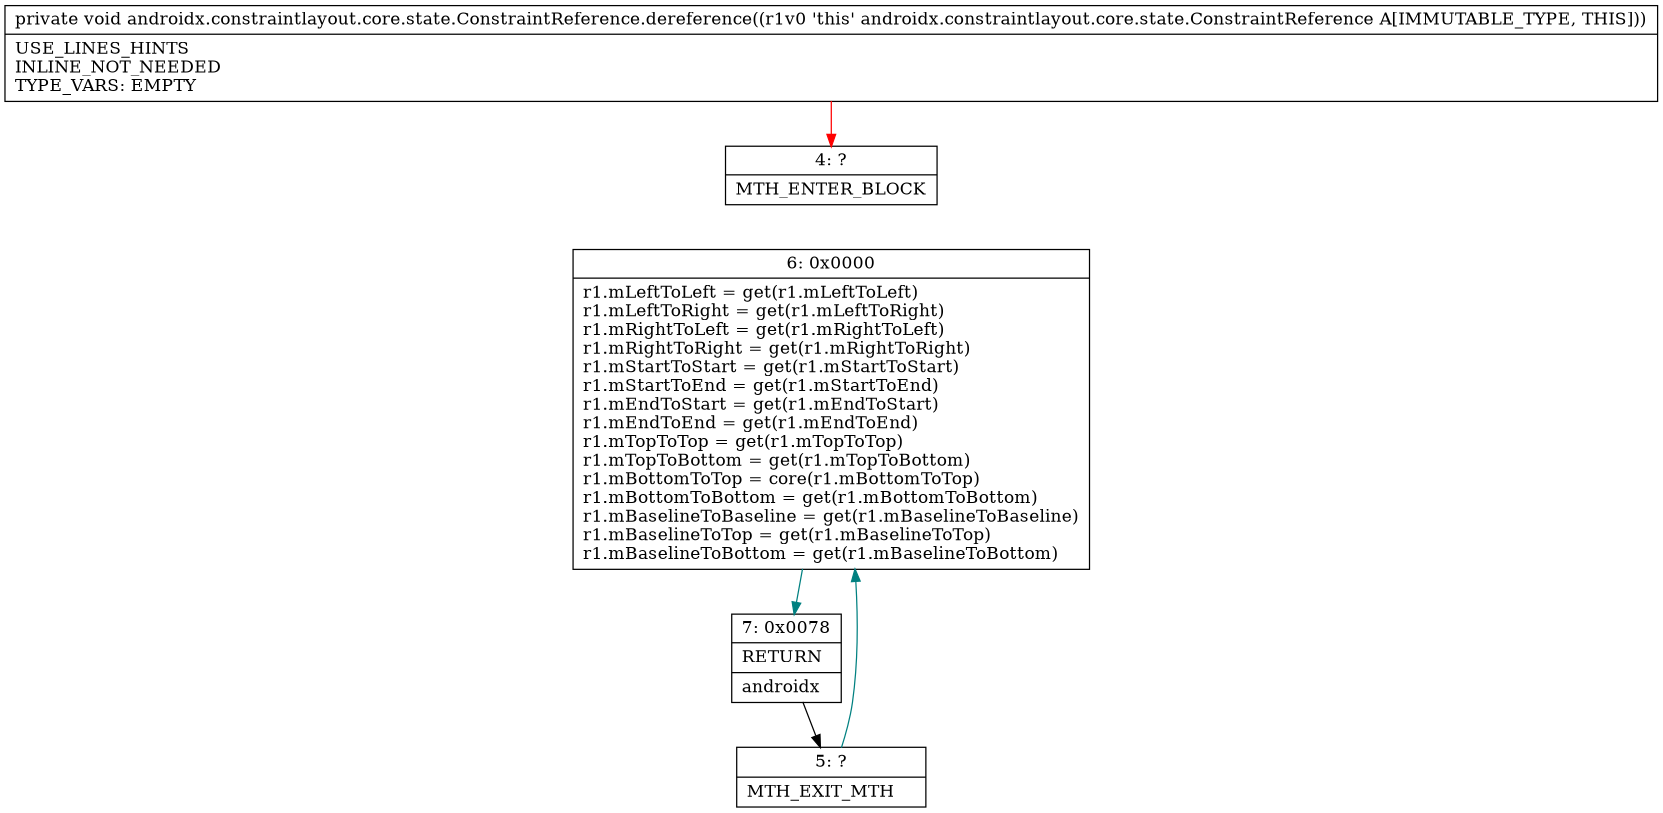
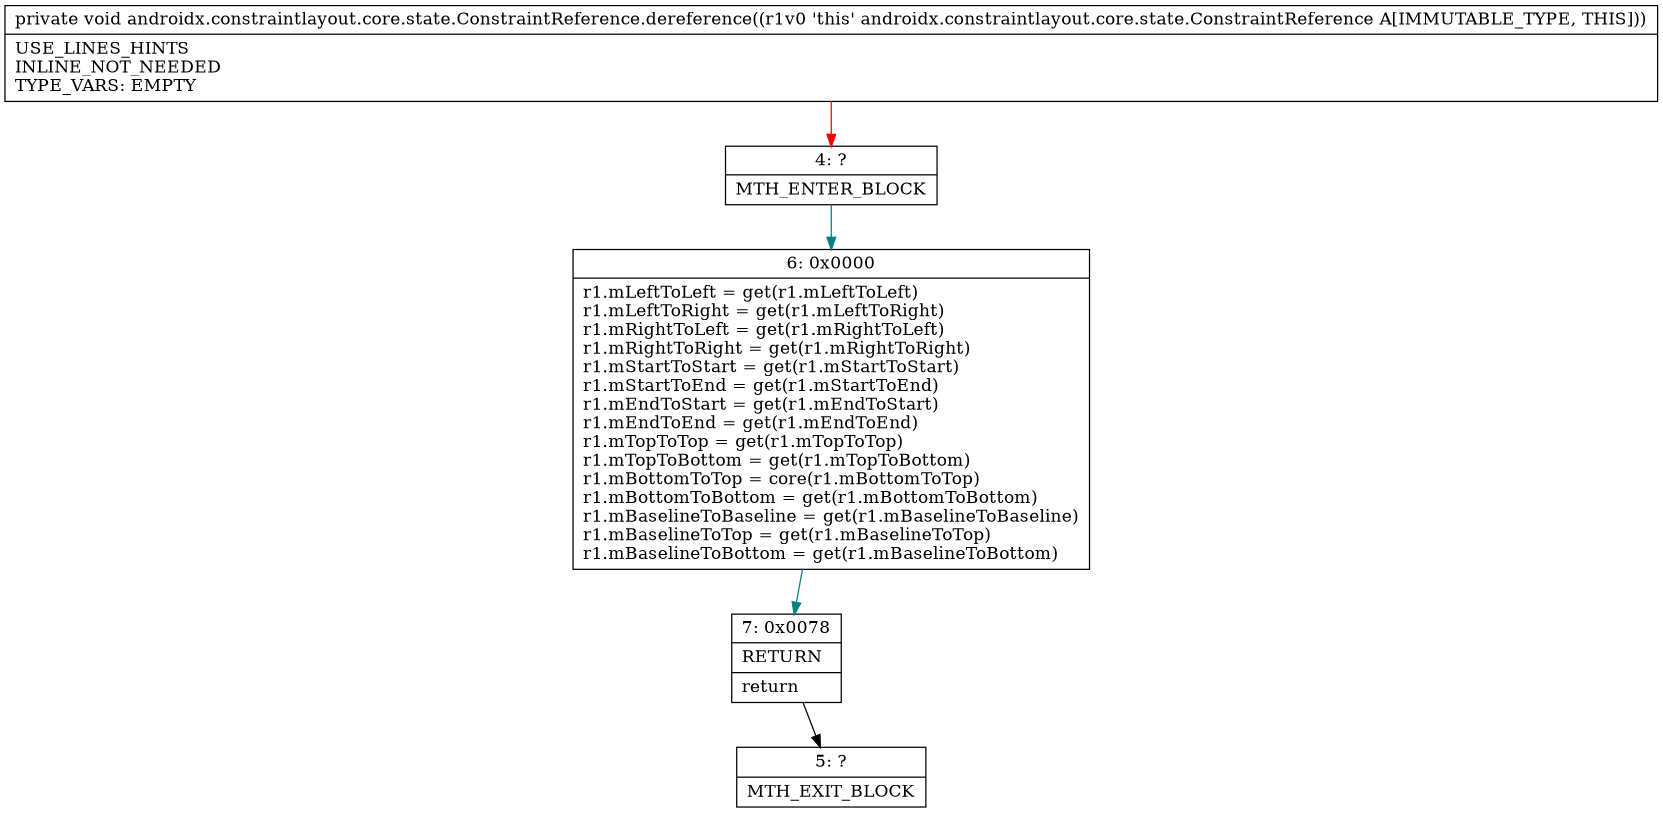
edge "5: ?" -> "6: 0x0000": now "4: ?" -> "6: 0x0000"
node "7: 0x0078": text "androidx" -> "return"
node "5: ?": text "MTH_EXIT_MTH" -> "MTH_EXIT_BLOCK"
